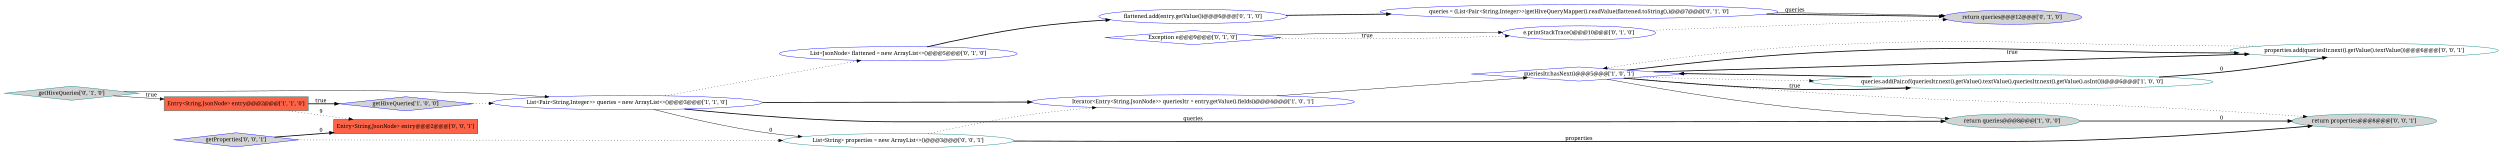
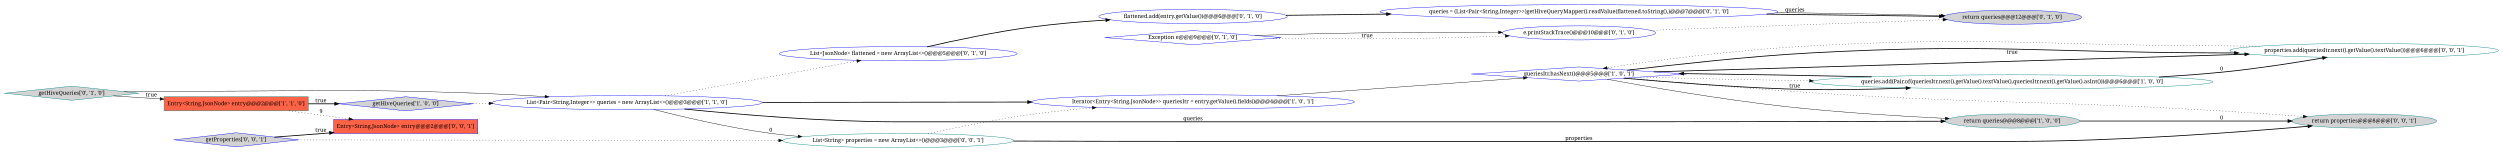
edge "getProperties['0', '0', '1']" -> "Entry<String,JsonNode> entry@@@2@@@['0', '0', '1']": label "0" -> "true"
